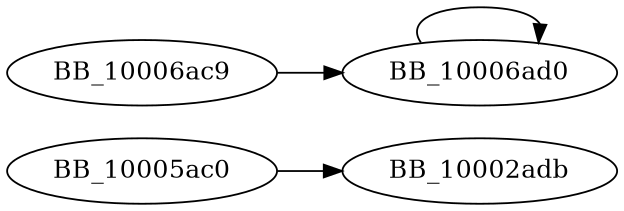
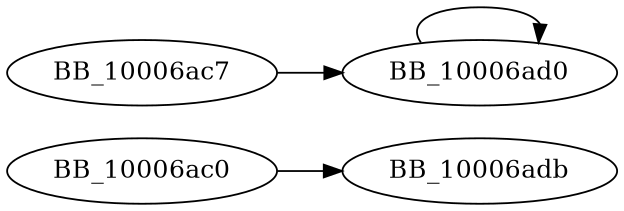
node "BB_10006ac9": label "BB_10006ac9" -> "BB_10006ac7"
node "BB_10005ac0": label "BB_10005ac0" -> "BB_10006ac0"
node "BB_10002adb": label "BB_10002adb" -> "BB_10006adb"
